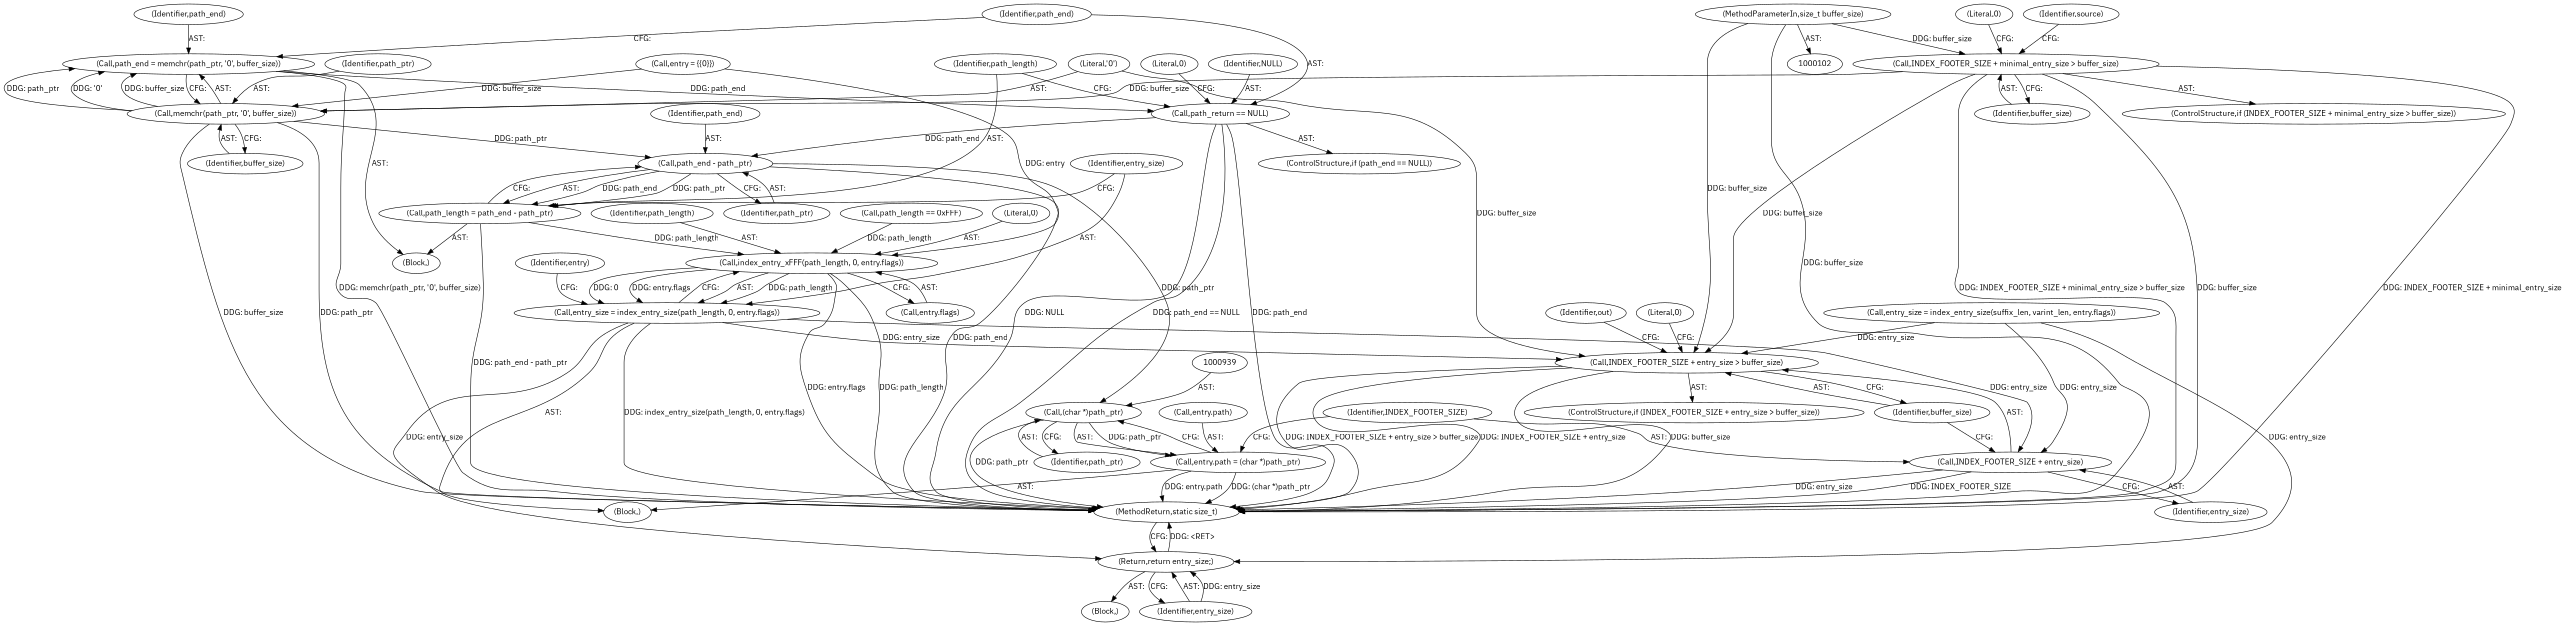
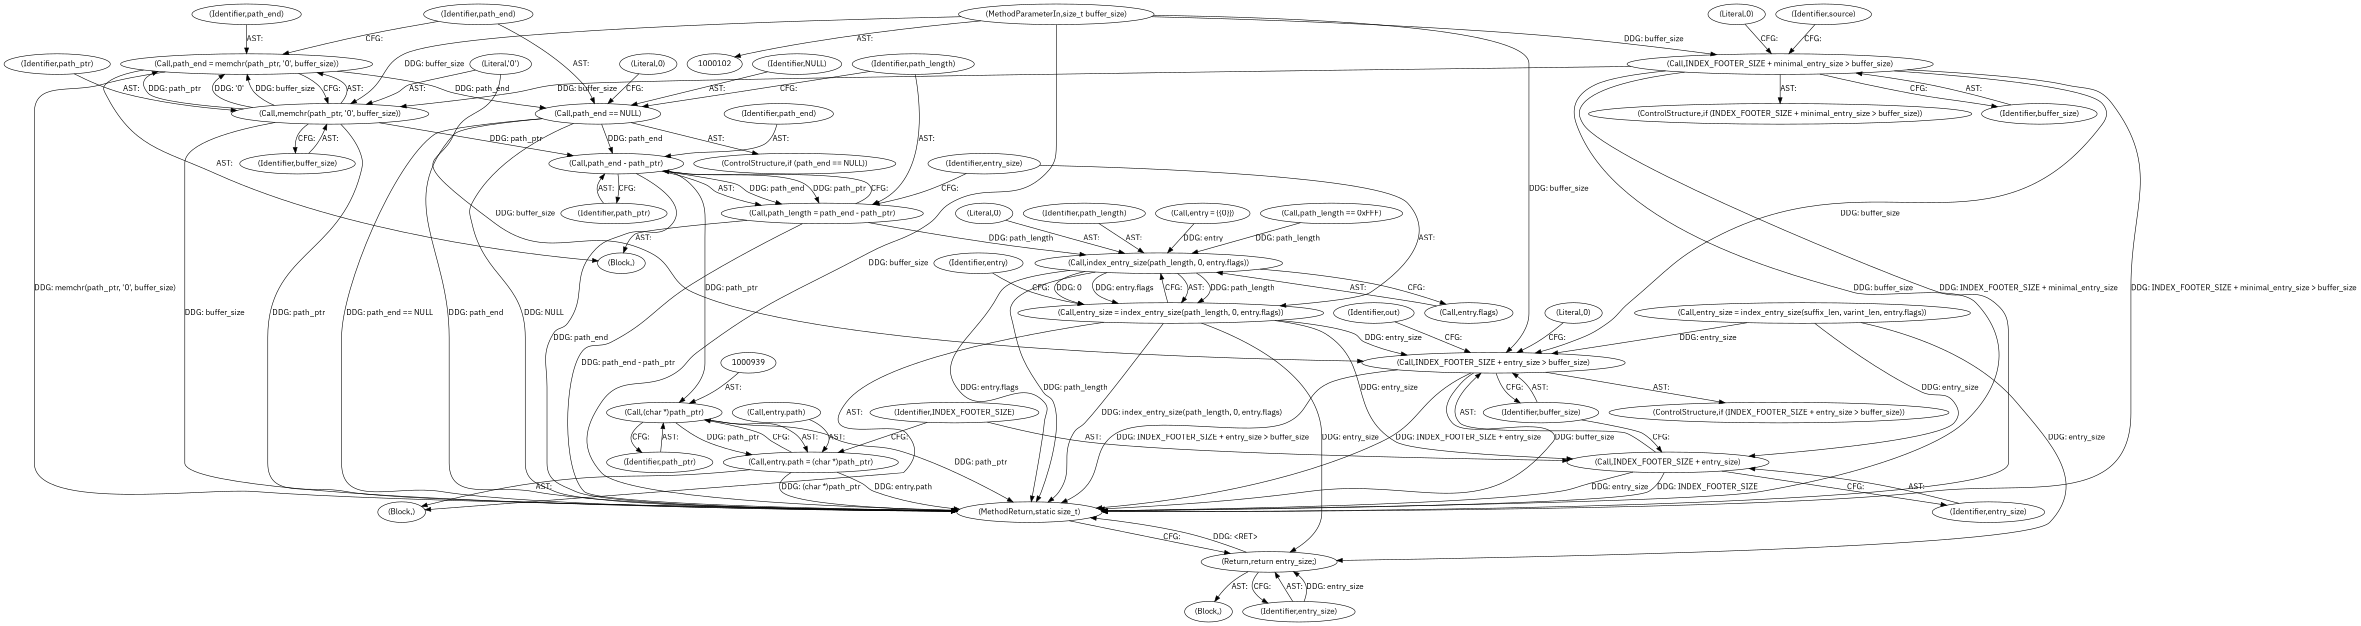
edge "(Call,entry = {{0}})" -> "(Call,memchr(path_ptr, '0', buffer_size))": now "(MethodParameterIn,size_t buffer_size)" -> "(Call,memchr(path_ptr, '0', buffer_size))"
node "(Call,path_return == NULL)": label "(Call,path_return == NULL)" -> "(Call,path_end == NULL)"
node "(Call,index_entry_xFFF(path_length, 0, entry.flags))": label "(Call,index_entry_xFFF(path_length, 0, entry.flags))" -> "(Call,index_entry_size(path_length, 0, entry.flags))"
